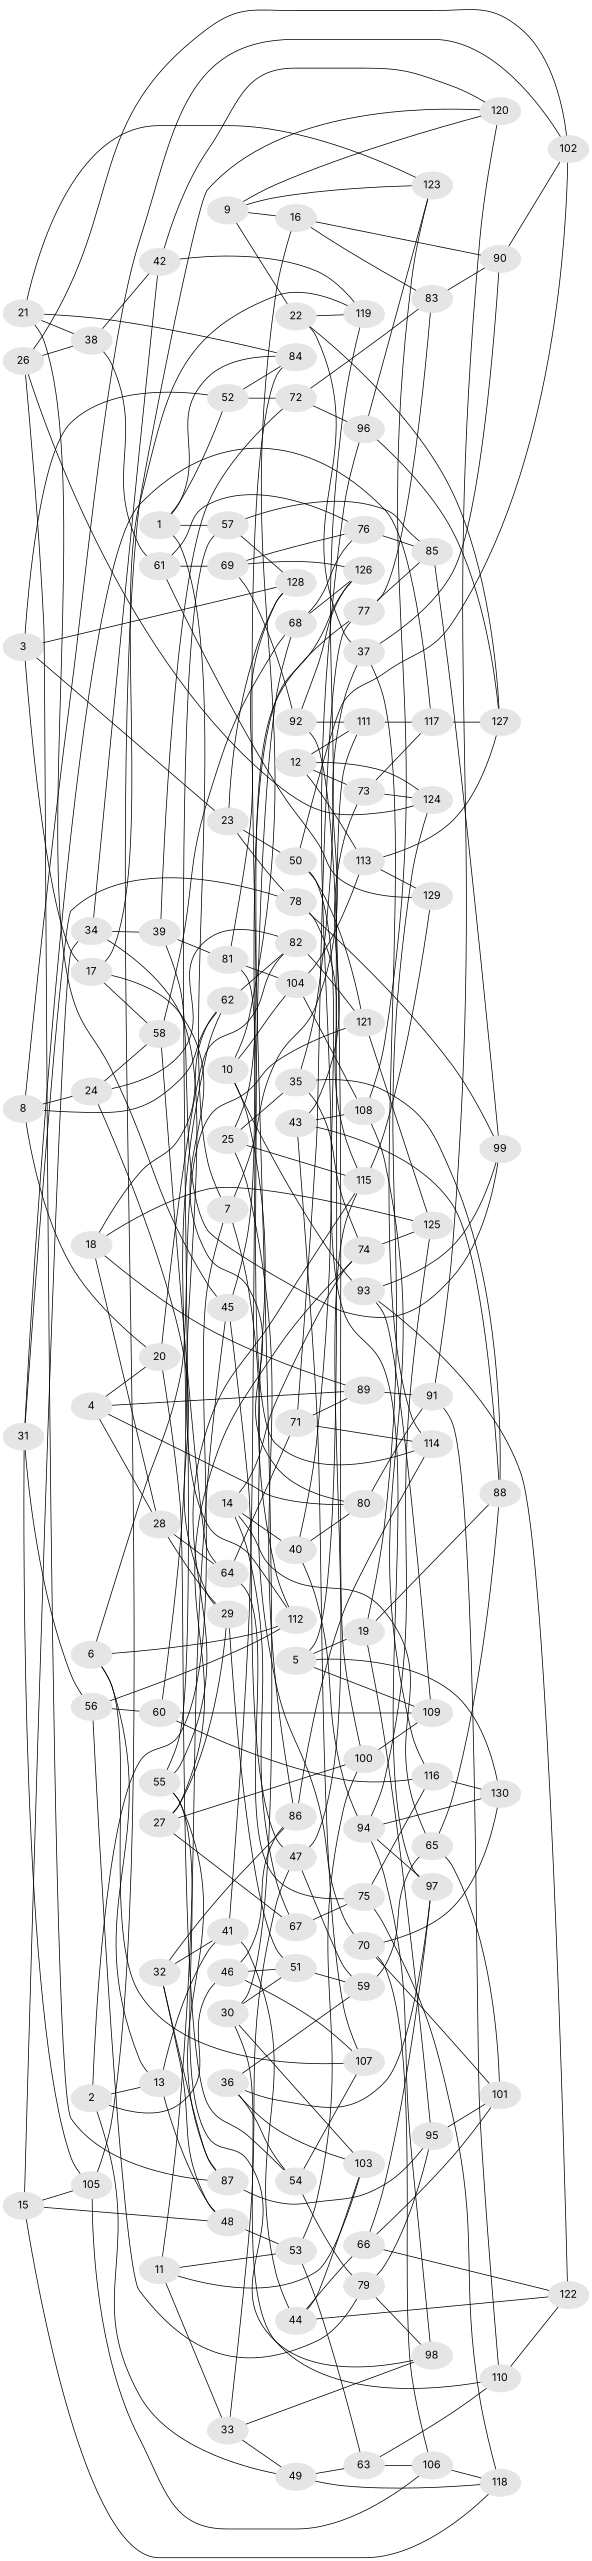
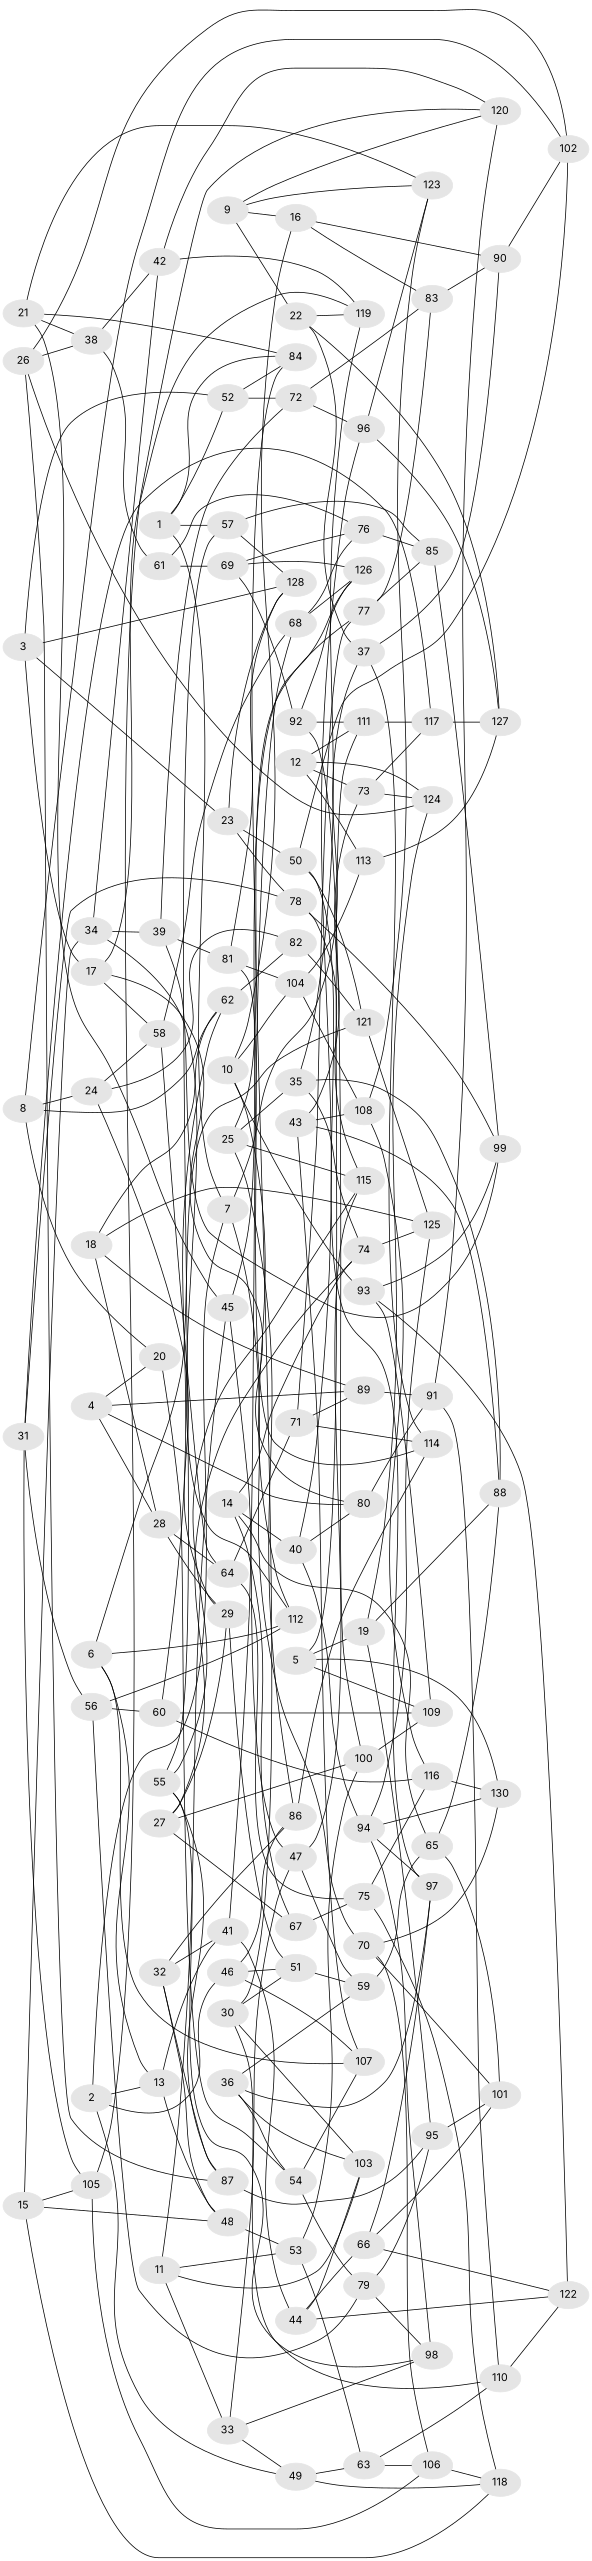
node "129": removed
edge "82" -- "20": removed
